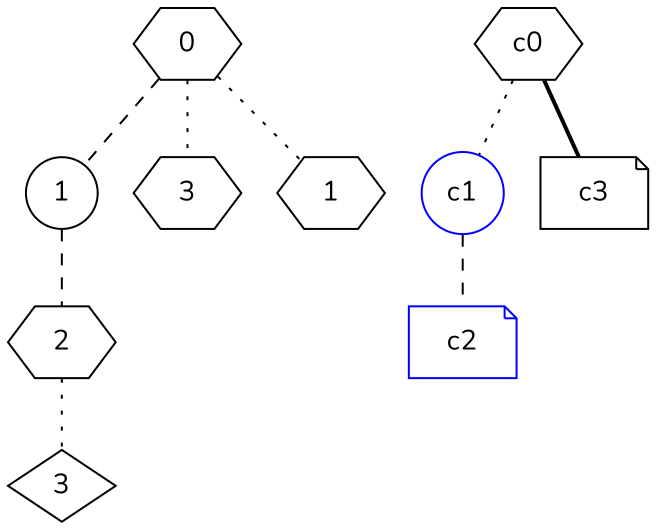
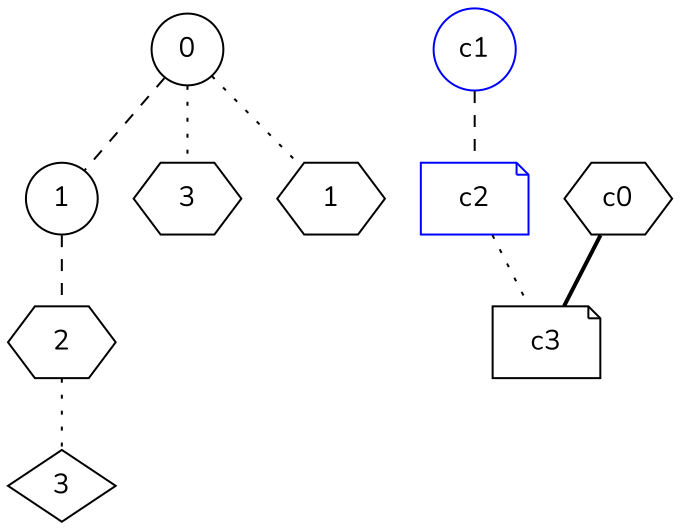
node "0": shape hexagon -> circle
edge "c0" -- "c1": removed
edge "c2" -- "c3": added
